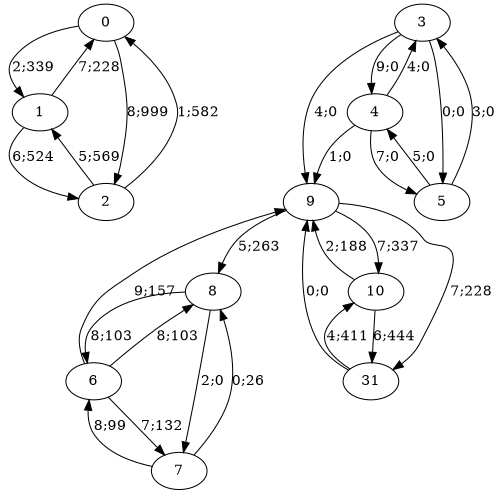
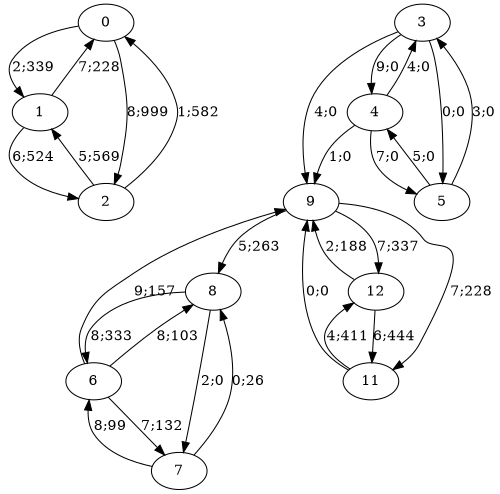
node "10": label "10" -> "12"
edge "8" -> "6": label "8;103" -> "8;333"
node "31": label "31" -> "11"
